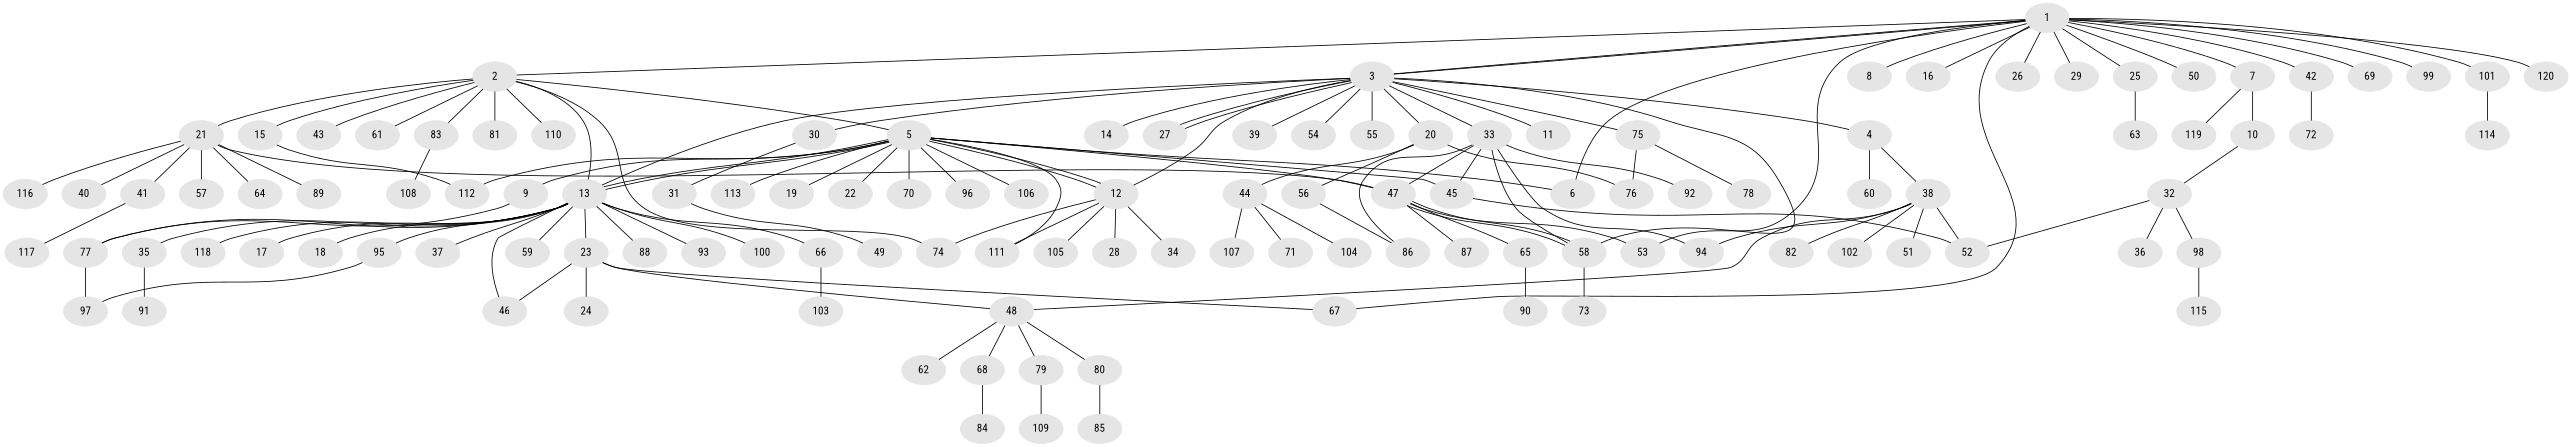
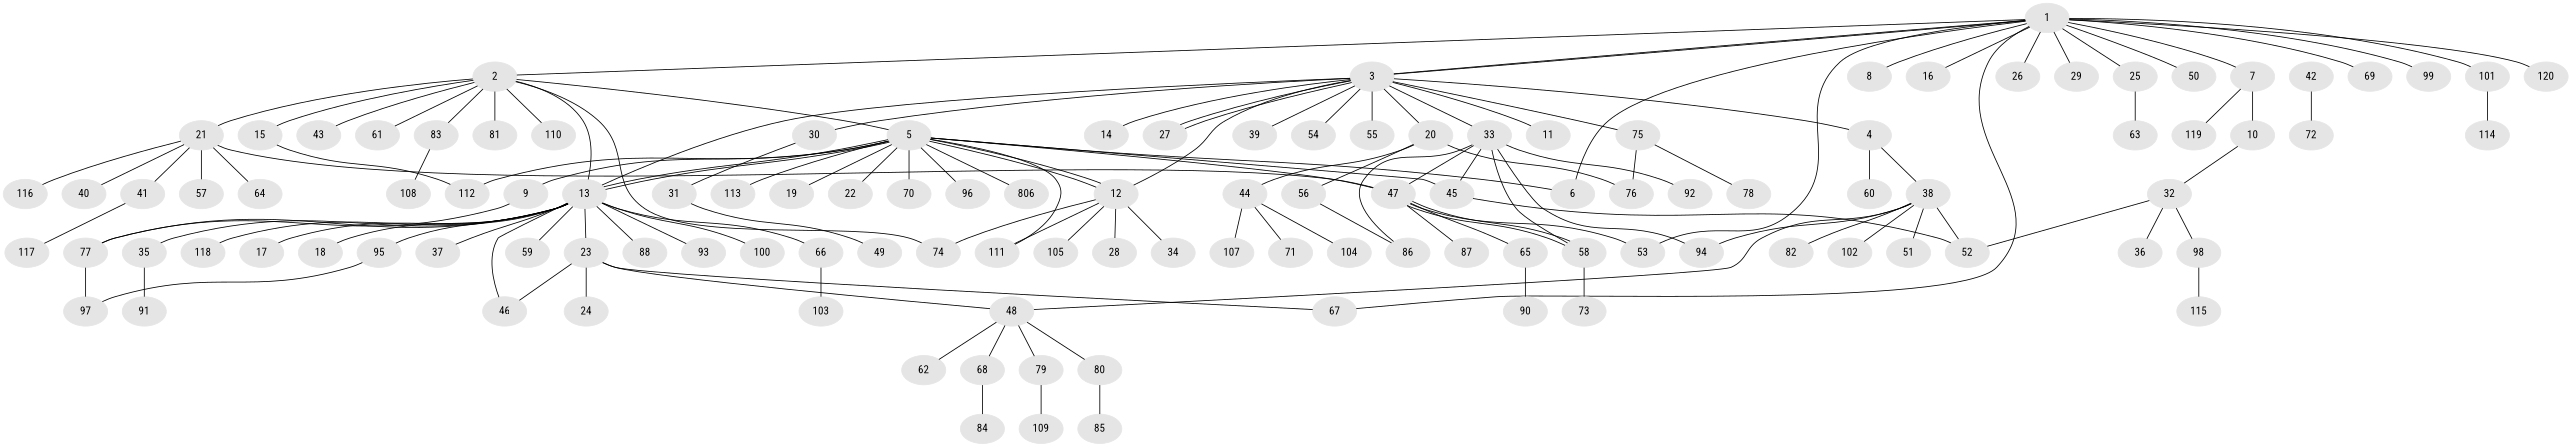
edge "1" -- "42": removed
edge "3" -- "58": removed
node "89": removed
node "106": label "106" -> "806"
